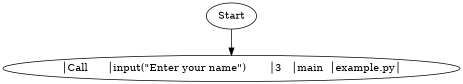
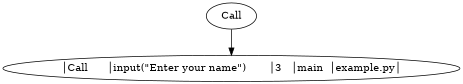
node "Start": label "Start" -> "Call"
